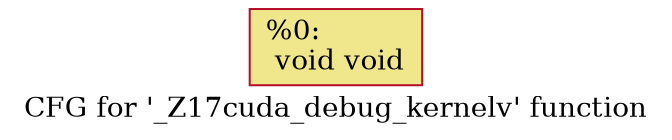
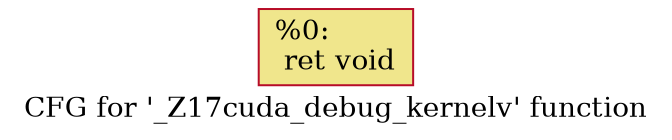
node "%0:": text "void void" -> "ret void"
